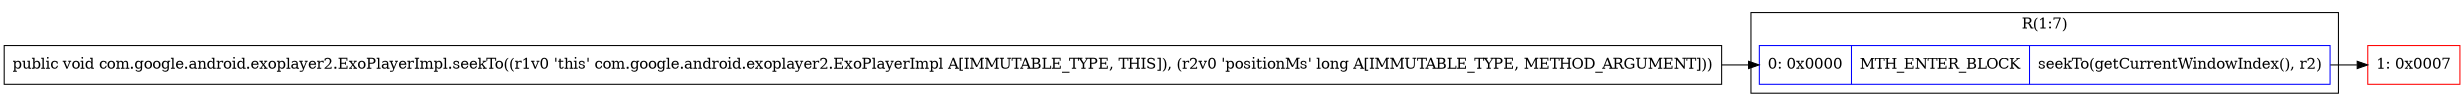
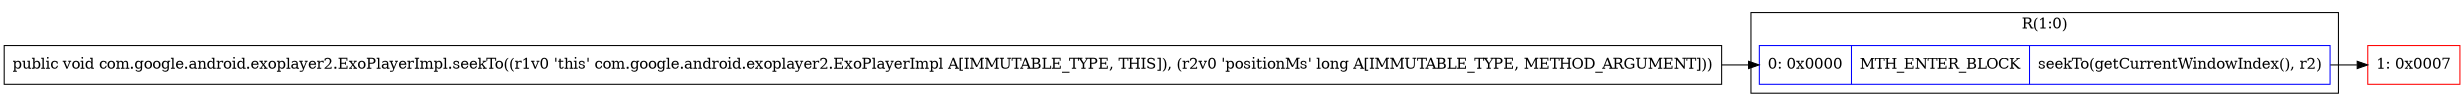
cluster "R(1:7)": label "R(1:7)" -> "R(1:0)"
